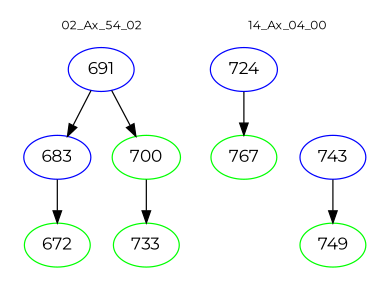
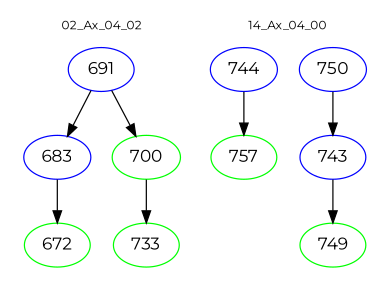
cluster "02_Ax_54_02": label "02_Ax_54_02" -> "02_Ax_04_02"
node "724": label "724" -> "744"
node "750": added
node "767": label "767" -> "757"
